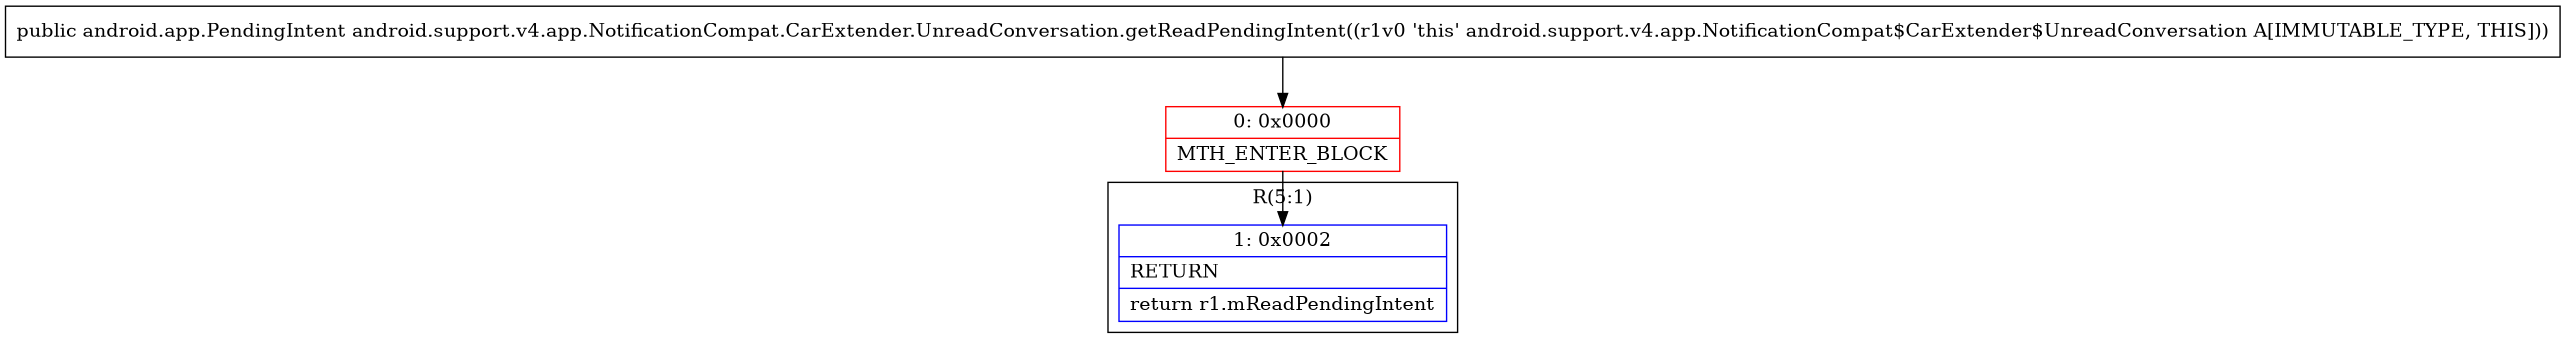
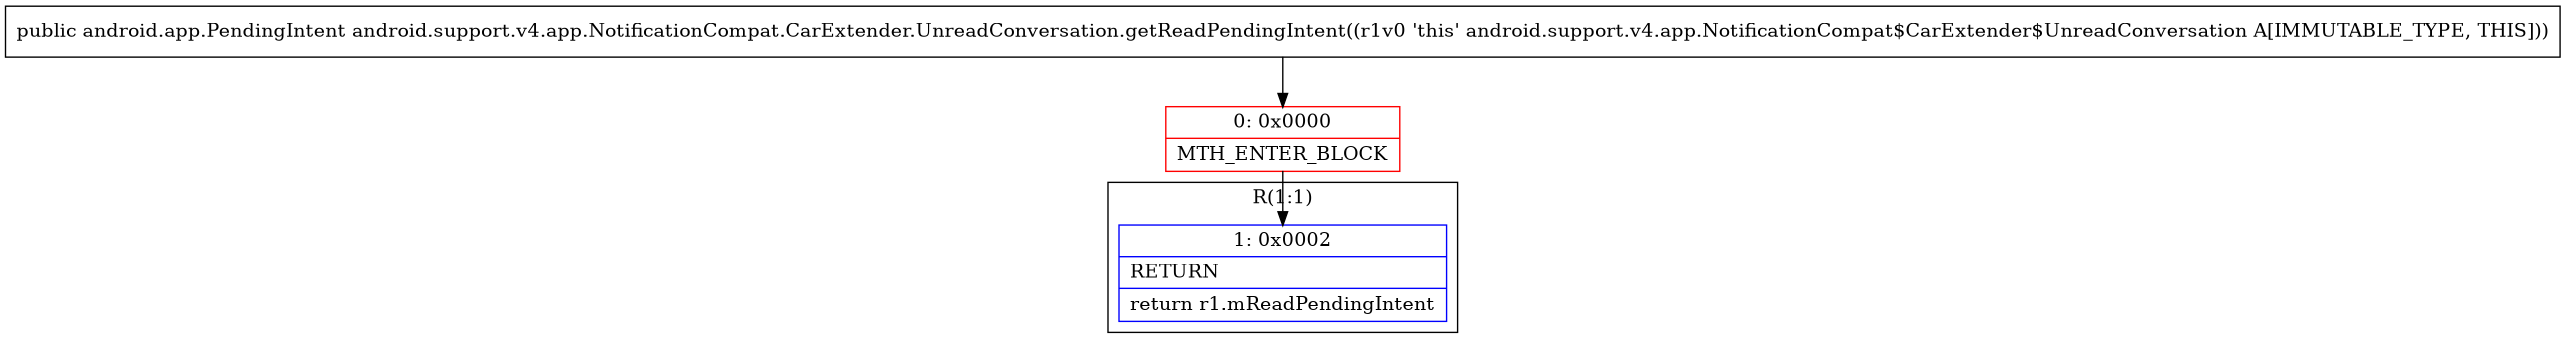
cluster "R(5:1)": label "R(5:1)" -> "R(1:1)"
